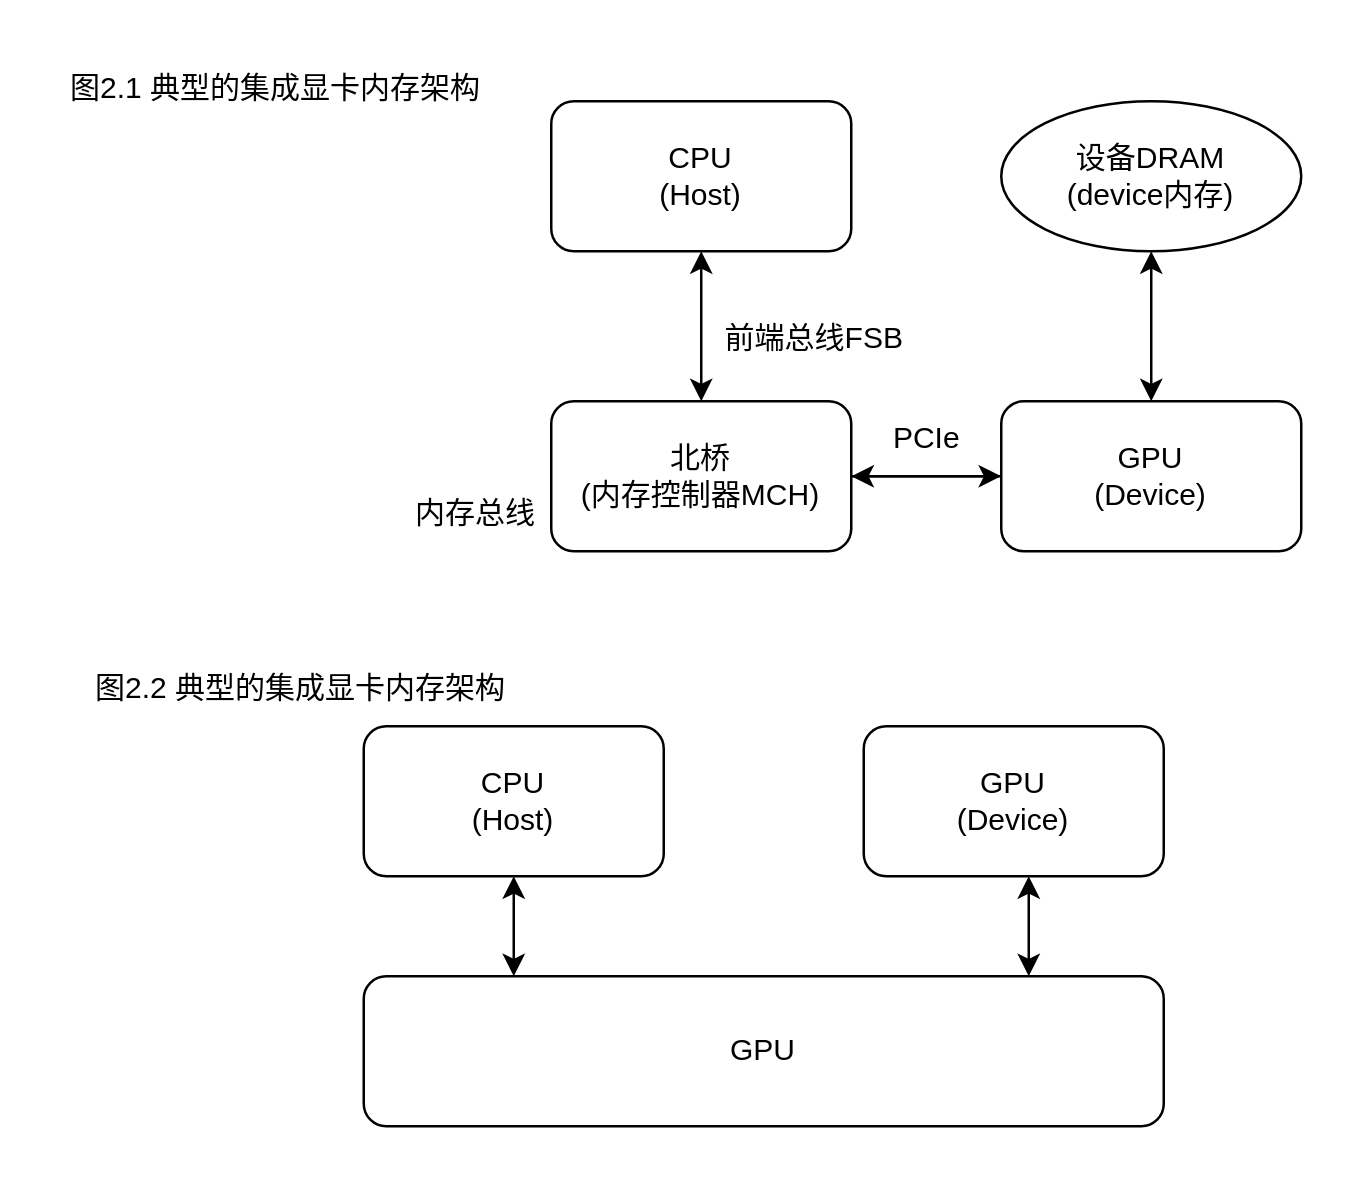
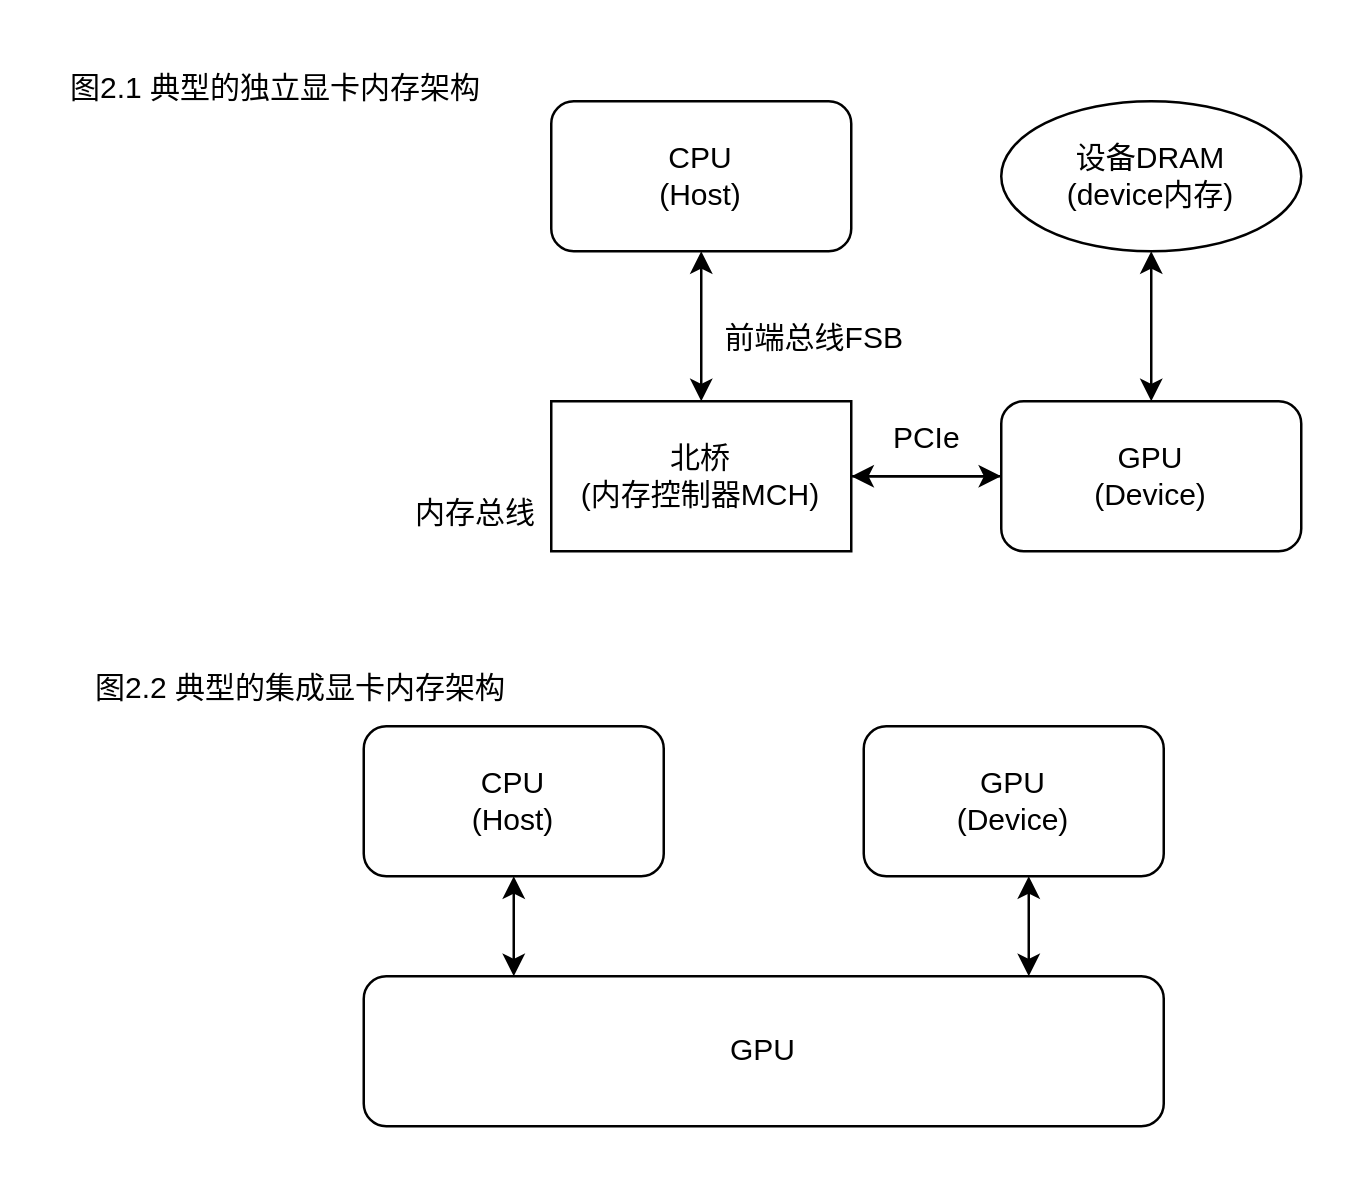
node "图2.1 典型的集成显卡内存架构": label "图2.1 典型的集成显卡内存架构" -> "图2.1 典型的独立显卡内存架构"
node "北桥 (内存控制器MCH)": shape rounded rectangle -> rectangle
